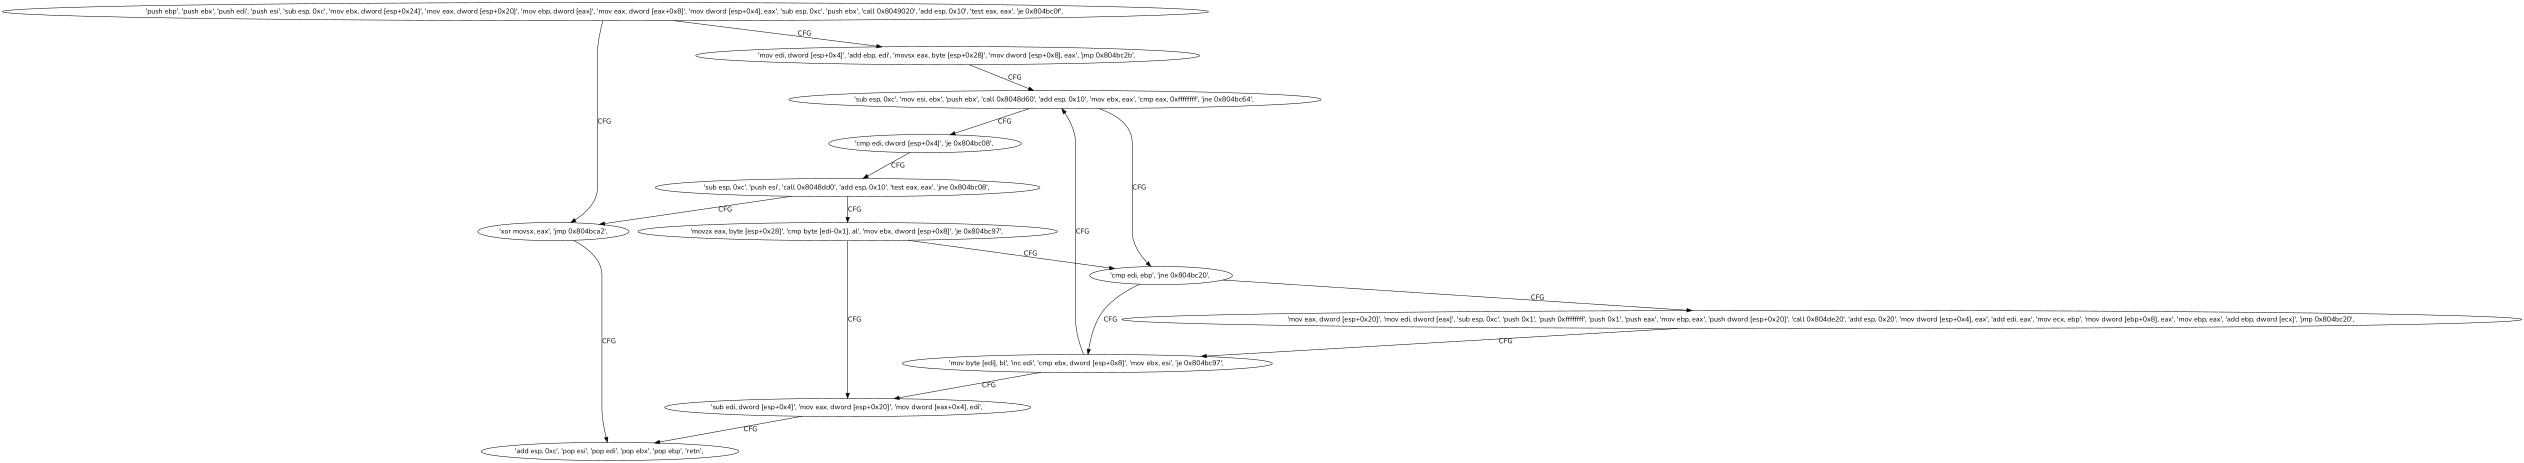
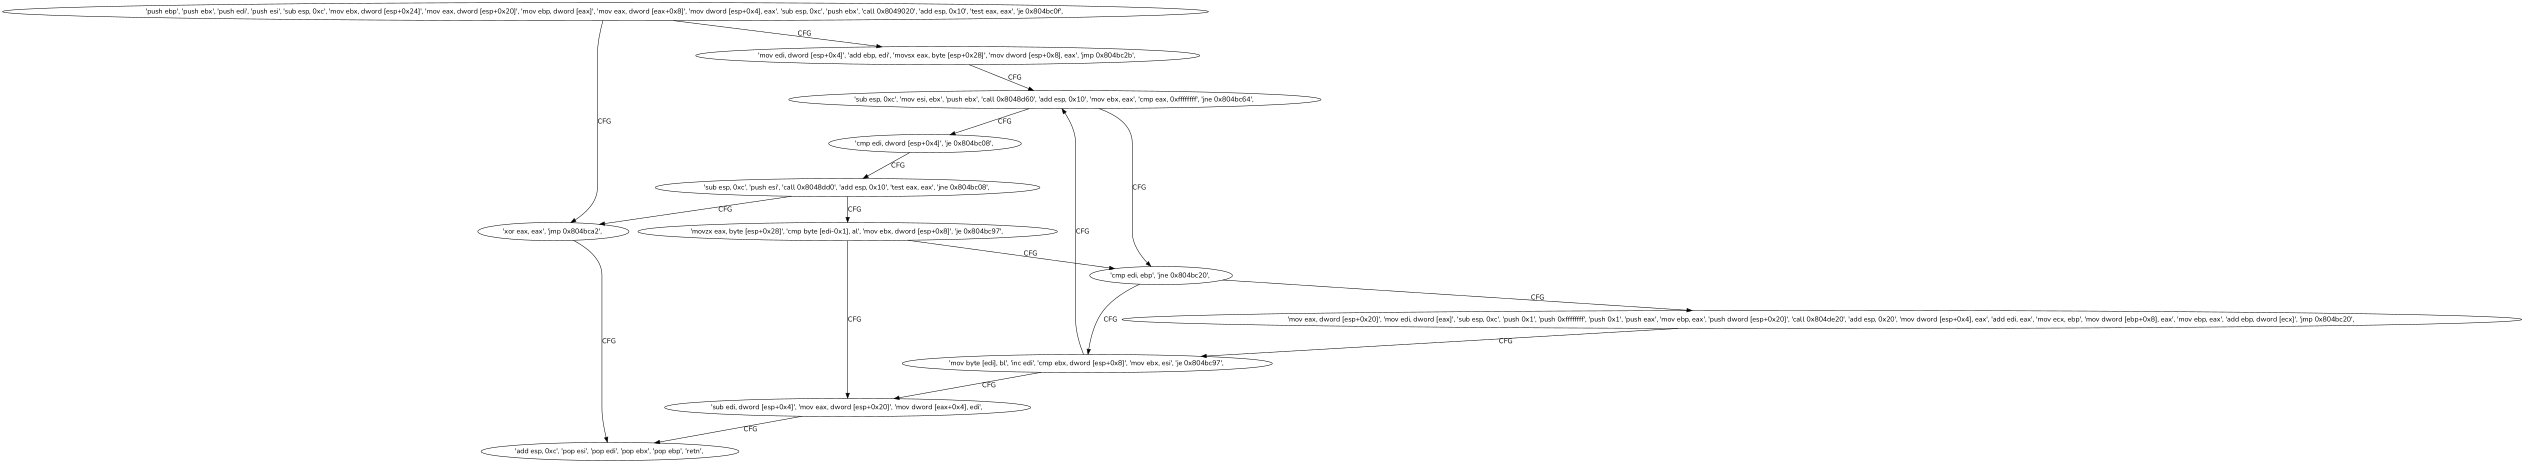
node "'xor movsx, eax', 'jmp 0x804bca2',": label "'xor movsx, eax', 'jmp 0x804bca2'," -> "'xor eax, eax', 'jmp 0x804bca2',"
